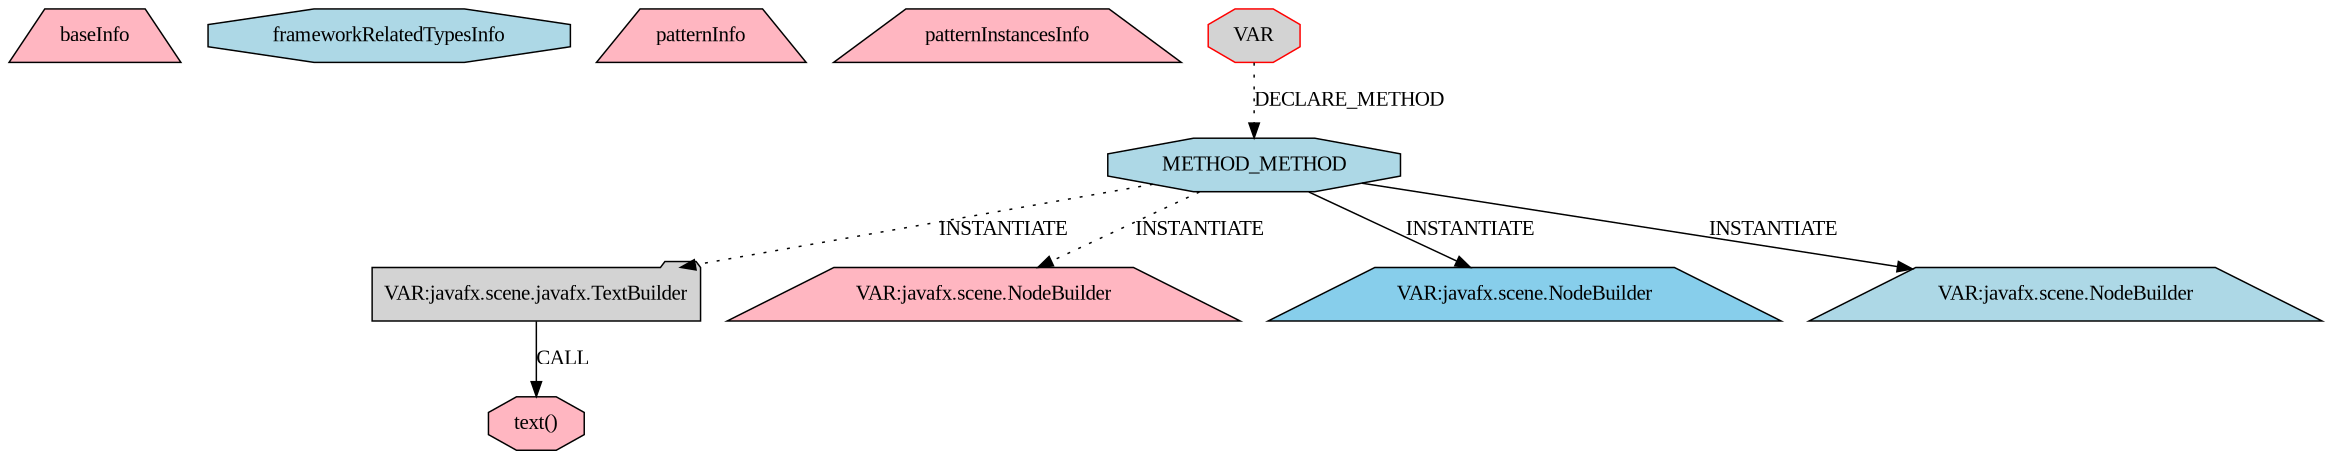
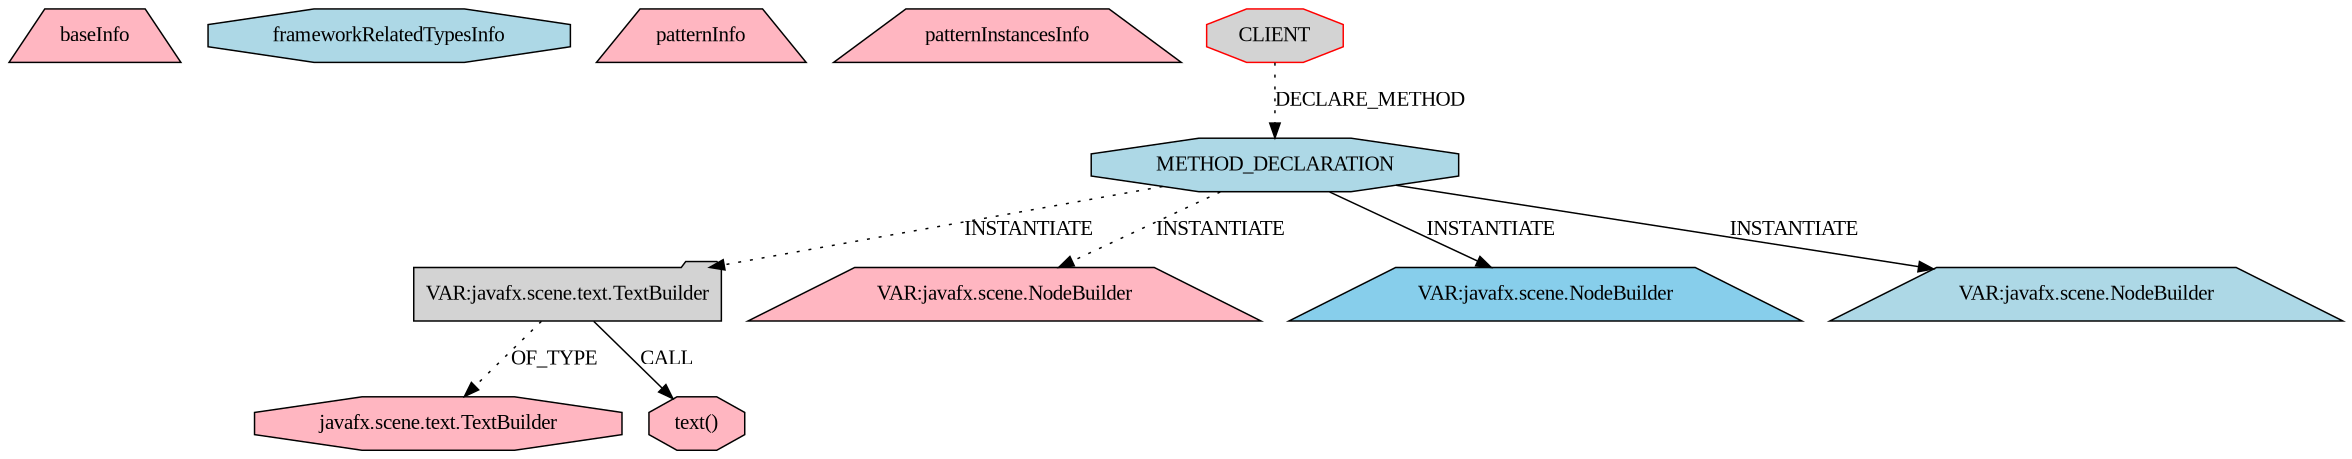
node "VAR": label "VAR" -> "CLIENT"
node "METHOD_METHOD": label "METHOD_METHOD" -> "METHOD_DECLARATION"
node "VAR:javafx.scene.javafx.TextBuilder": label "VAR:javafx.scene.javafx.TextBuilder" -> "VAR:javafx.scene.text.TextBuilder"
node "javafx.scene.text.TextBuilder": added
